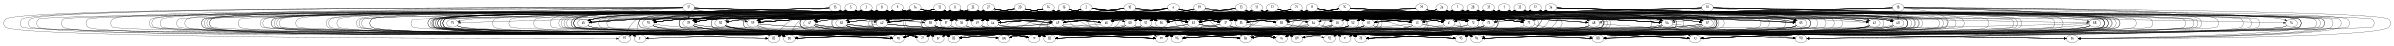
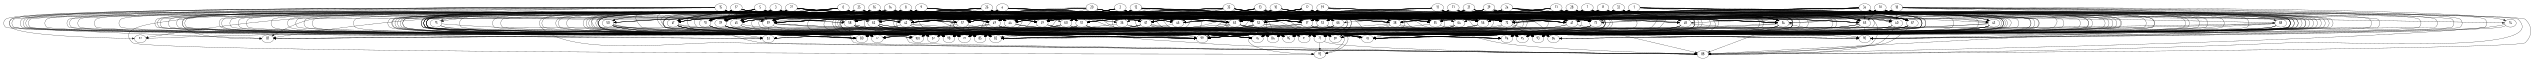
edge "7" -> "71": now "57" -> "71"
edge "2" -> "94": now "2" -> "95"
